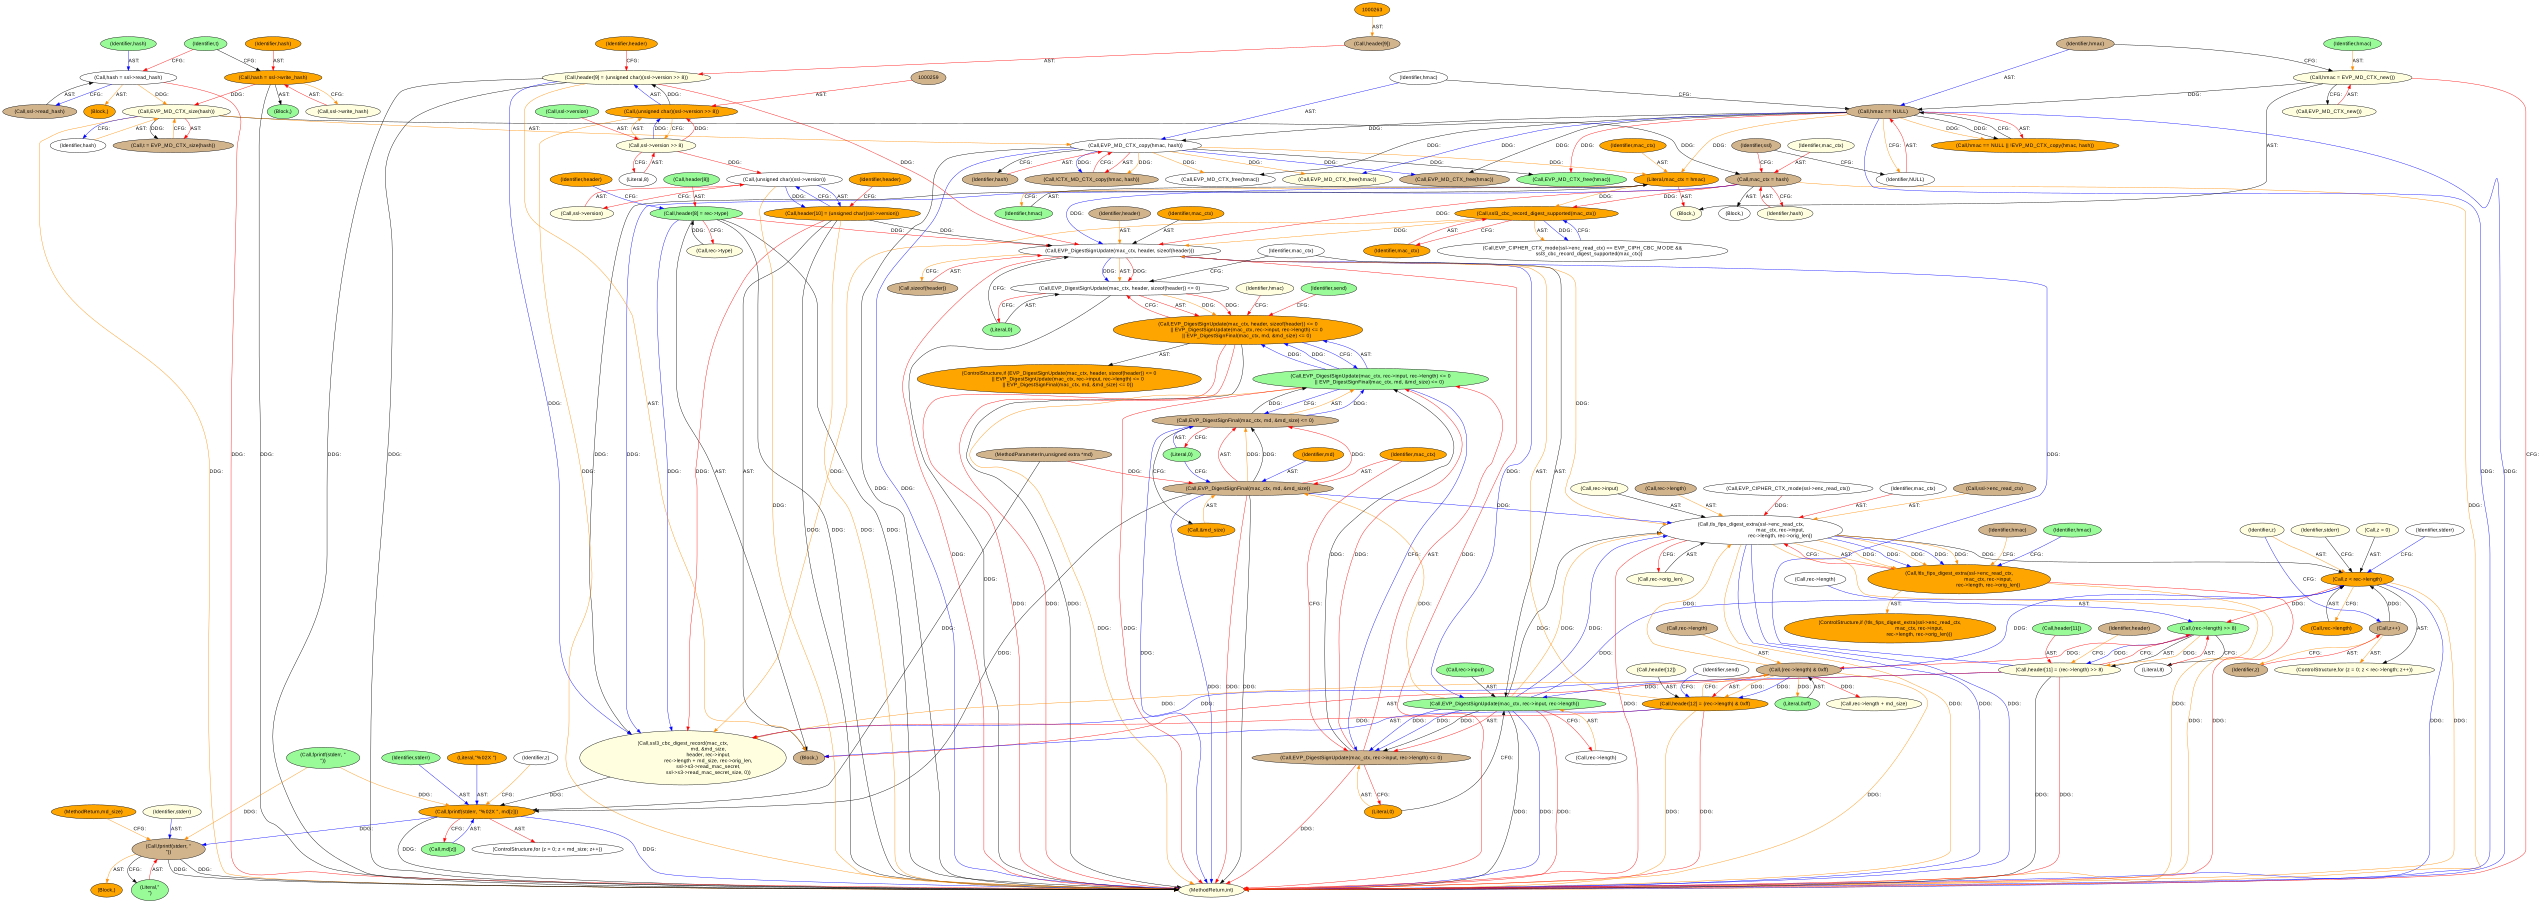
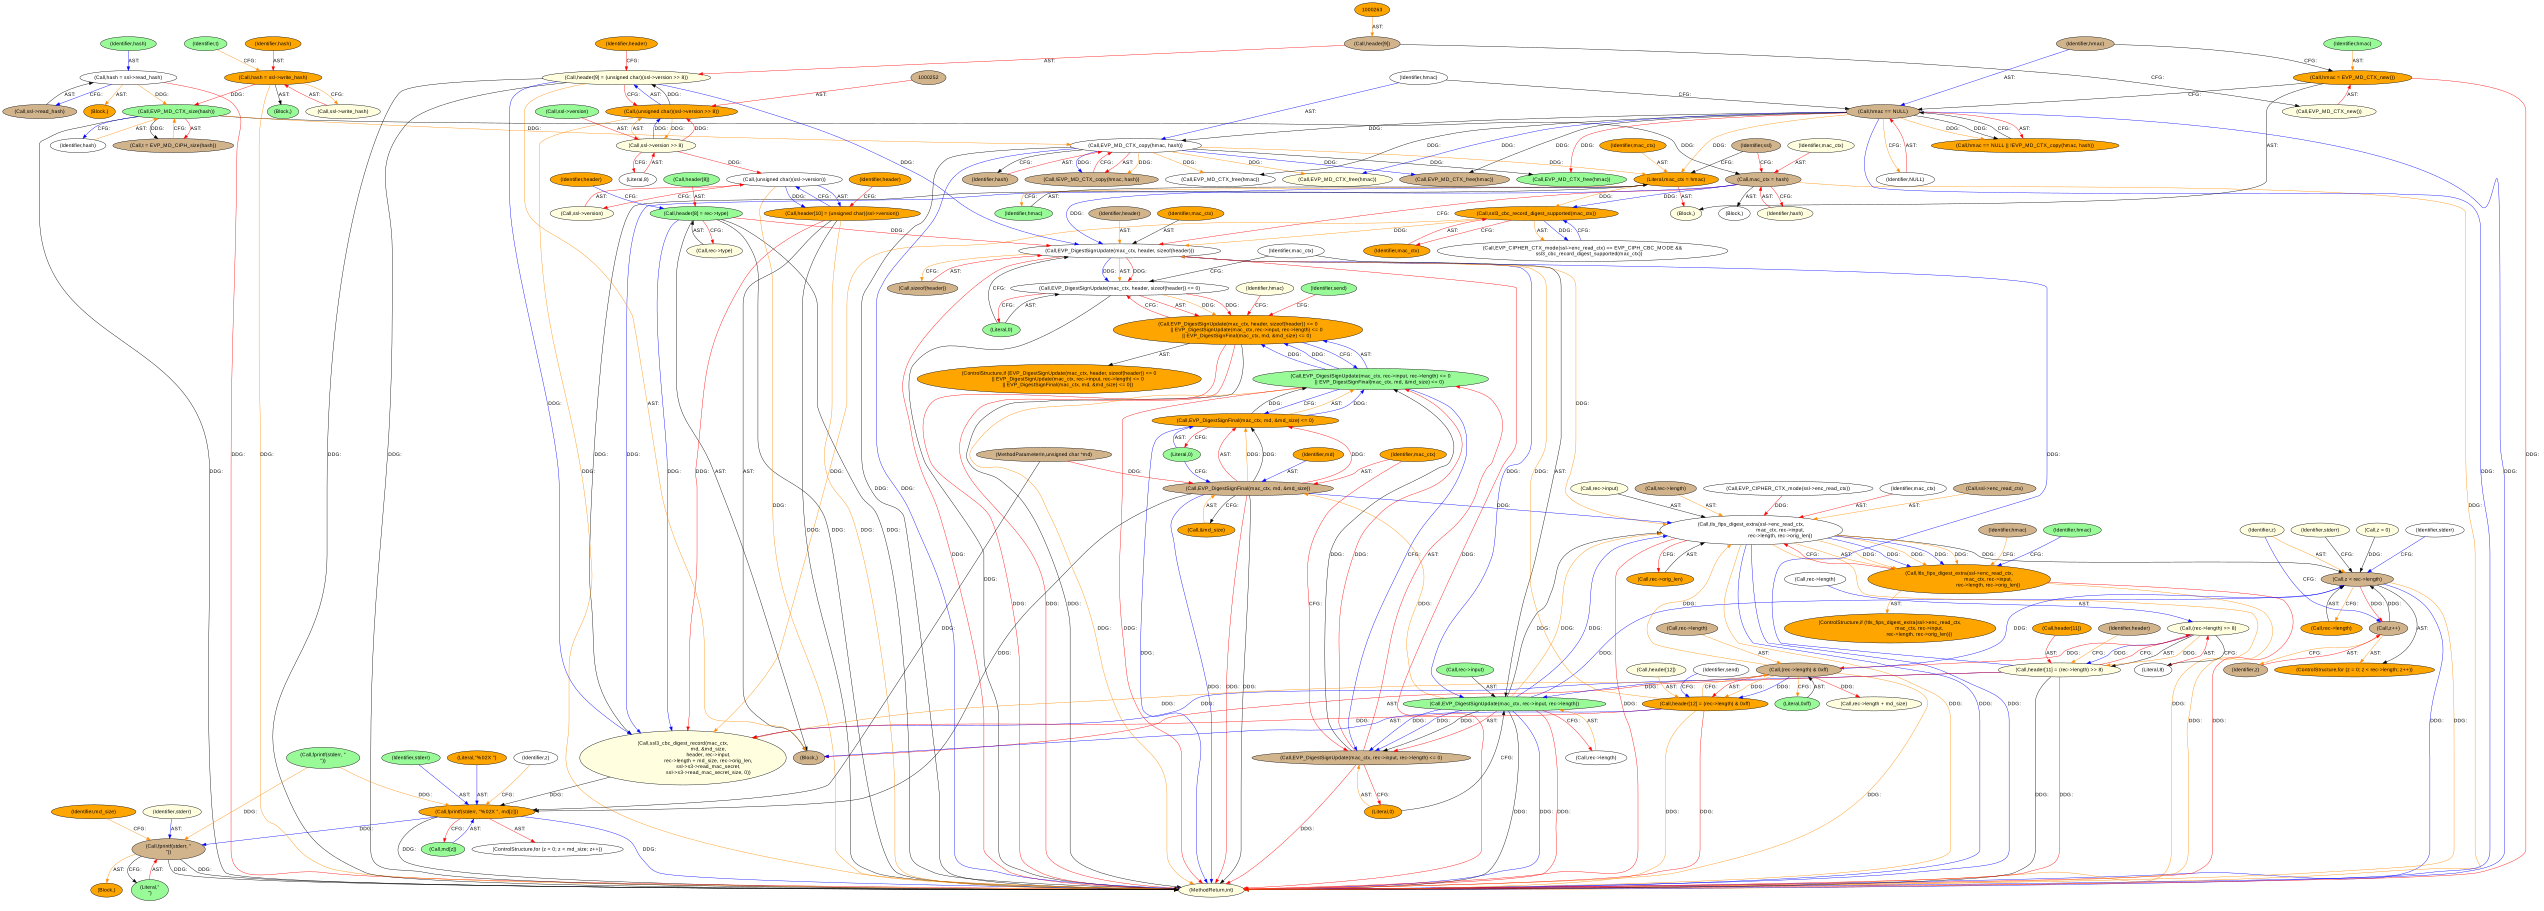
edge "(Identifier,t)" -> "(Call,hash = ssl->read_hash)": removed, label "CFG:"
edge "(Identifier,t)" -> "(Call,hash = ssl->write_hash)": color black -> darkorange
node "1000259": label "1000259" -> "1000252"
node "(Call,hmac = EVP_MD_CTX_new())": fillcolor lightyellow -> orange
edge "(Call,hmac = EVP_MD_CTX_new())" -> "(Call,EVP_MD_CTX_new())": now "(Call,header[9])" -> "(Call,EVP_MD_CTX_new())"
edge "(Call,hmac = EVP_MD_CTX_new())" -> "(Call,hmac == NULL)": label "DDG: " -> "CFG: "
edge "(Call,header[9] = (unsigned char)(ssl->version >> 8))" -> "(Call,(unsigned char)(ssl->version >> 8))": added, label "CFG:"
node "(Call,EVP_MD_CTX_size(hash))": fillcolor lightyellow -> palegreen
edge "(Call,EVP_MD_CTX_size(hash))" -> "(Call,EVP_MD_CTX_copy(hmac, hash))": label "AST: " -> "DDG: "
edge "(Call,(unsigned char)(ssl->version >> 8))" -> "(Call,ssl->version >> 8)": label "CFG: " -> "DDG: "
node "(Call,t = EVP_MD_CTX_size(hash))": label "(Call,t = EVP_MD_CTX_size(hash))" -> "(Call,t = EVP_MD_CIPH_size(hash))"
edge "(Call,header[9] = (unsigned char)(ssl->version >> 8))" -> "(Call,EVP_DigestSignUpdate(mac_ctx, header, sizeof(header)))": color red -> blue
edge "(Identifier,ssl)" -> "(Identifier,NULL)": now "(Identifier,ssl)" -> "(Literal,mac_ctx = hmac)"
node "(Call,!CTX_MD_CTX_copy(hmac, hash))": label "(Call,!CTX_MD_CTX_copy(hmac, hash))" -> "(Call,!EVP_MD_CTX_copy(hmac, hash))"
edge "(Call,mac_ctx = hash)" -> "(Call,ssl3_cbc_record_digest_supported(mac_ctx))": color red -> blue
edge "(Call,mac_ctx = hash)" -> "(Call,EVP_DigestSignUpdate(mac_ctx, header, sizeof(header)))": label "DDG: " -> "CFG: "
edge "(Call,rec->type)" -> "(Call,header[8] = rec->type)": label "DDG: " -> "AST: "
edge "(Call,header[10] = (unsigned char)(ssl->version))" -> "(Call,EVP_DigestSignUpdate(mac_ctx, header, sizeof(header)))": removed, label "DDG:"
node "(Call,EVP_DigestSignFinal(mac_ctx, md, &md_size) <= 0)": fillcolor tan -> orange
node "(MethodParameterIn,unsigned extra *md)": label "(MethodParameterIn,unsigned extra *md)" -> "(MethodParameterIn,unsigned char *md)"
edge "(Call,hmac = EVP_MD_CTX_new())" -> "(MethodReturn,int)": label "CFG: " -> "DDG: "
edge "(Call,EVP_DigestSignFinal(mac_ctx, md, &md_size) <= 0)" -> "(Call,&md_size)": now "(Call,EVP_DigestSignFinal(mac_ctx, md, &md_size))" -> "(Call,&md_size)"
edge "(Call,header[12] = (rec->length) & 0xff)" -> "(Call,EVP_DigestSignUpdate(mac_ctx, header, sizeof(header)))": label "AST: " -> "DDG: "
edge "(Call,z = 0)" -> "(Call,z < rec->length)": label "AST: " -> "DDG: "
node "(Call,rec->orig_len)": fillcolor lightyellow -> orange
node "(Call,z < rec->length)": fillcolor orange -> tan
edge "(Call,z < rec->length)" -> "(Call,(rec->length) >> 8)": now "(Call,z < rec->length)" -> "(Call,z++)"
node "(Call,header[11])": fillcolor palegreen -> orange
node "(Call,(rec->length) >> 8)": fillcolor palegreen -> lightyellow
node "(ControlStructure,for (z = 0; z < rec->length; z++))": fillcolor lightyellow -> orange
edge "(Call,(rec->length) & 0xff)" -> "(Literal,0xff)": label "DDG: " -> "CFG: "
edge "(Call,header[12])" -> "(Call,header[12] = (rec->length) & 0xff)": color black -> darkorange
node "(MethodReturn,md_size)": label "(MethodReturn,md_size)" -> "(Identifier,md_size)"
edge "(Call,EVP_MD_CTX_size(hash))" -> "(MethodReturn,int)": color darkorange -> black
edge "(Call,hash = ssl->write_hash)" -> "(MethodReturn,int)": color black -> darkorange
